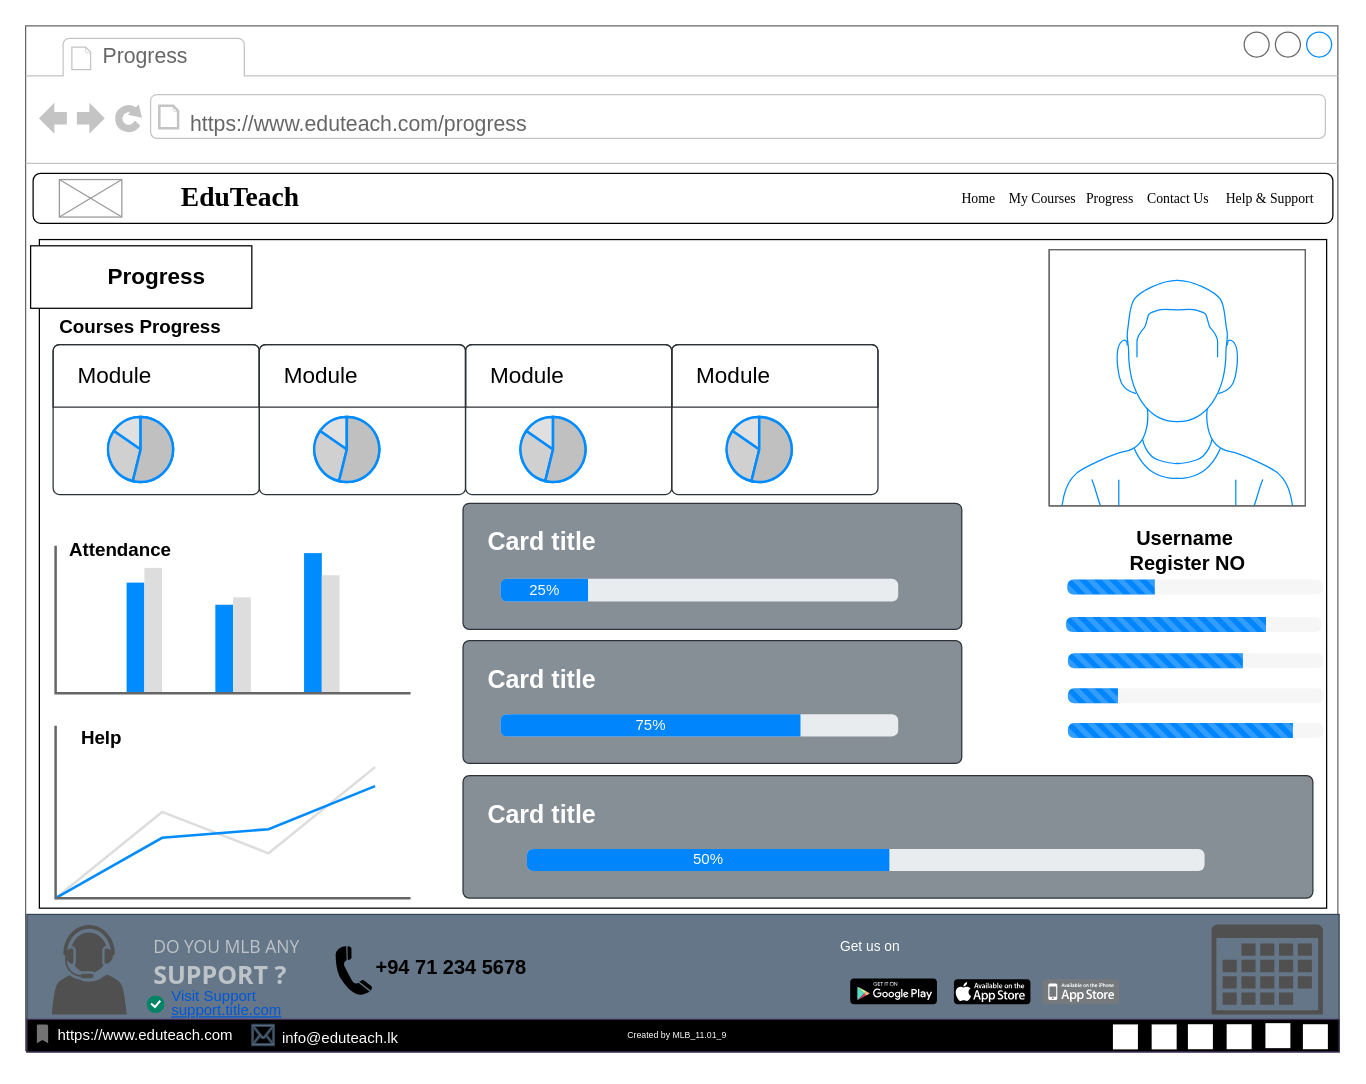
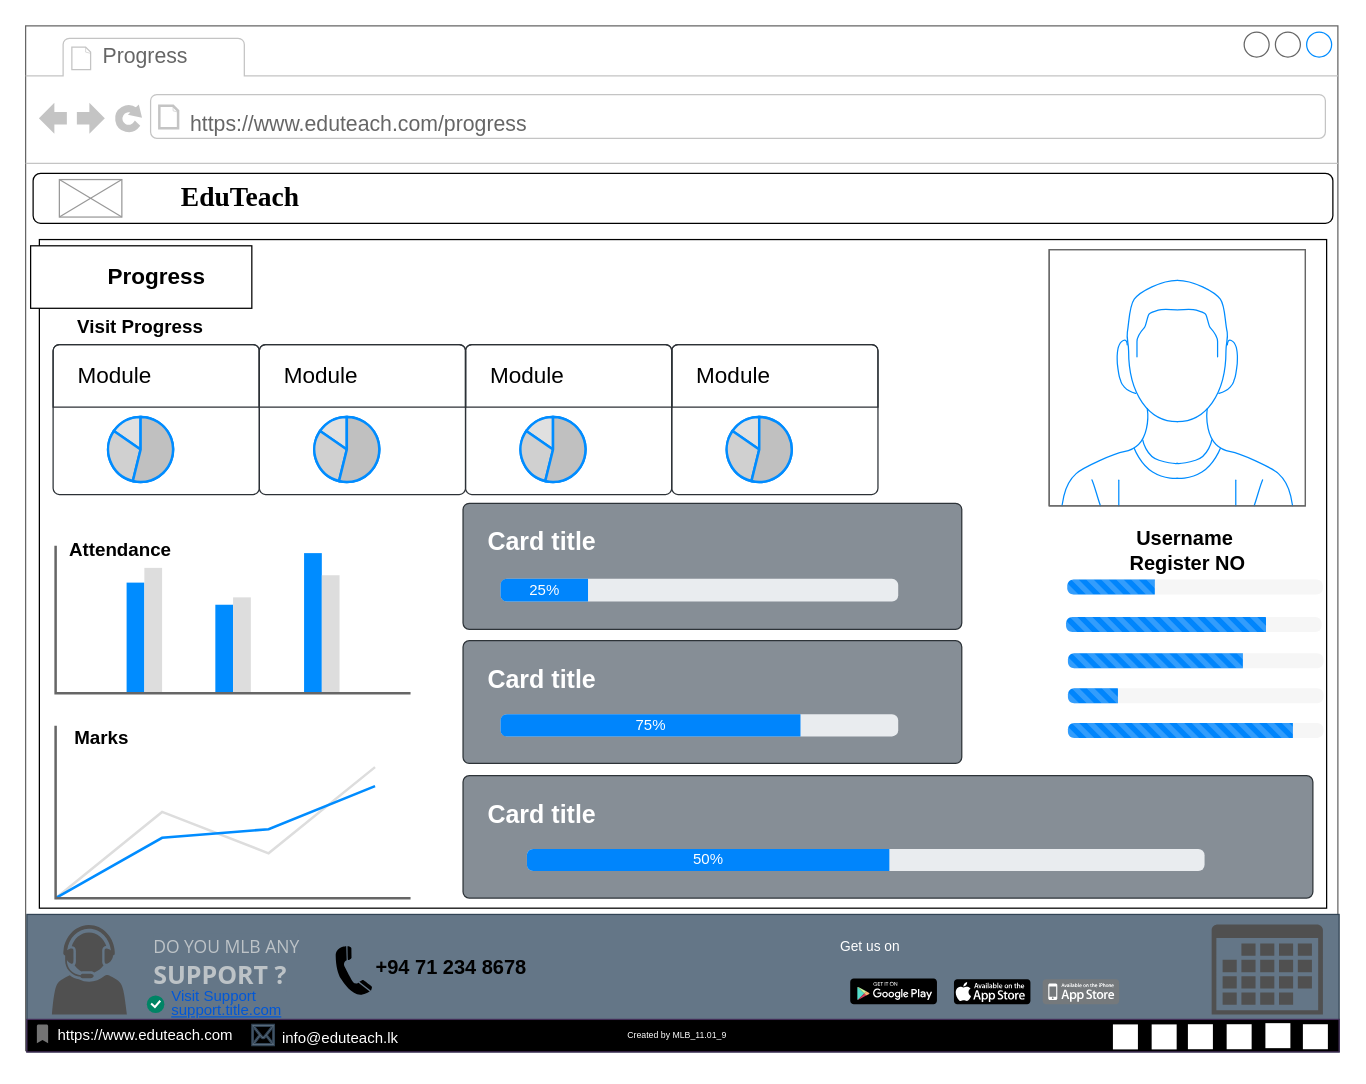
node "Home My Courses Progress Contact Us Help & Support": removed
node "Courses Progress": label "Courses Progress" -> "Visit Progress"
node "Help": label "Help" -> "Marks"
node "+94 71 234 5678": label "+94 71 234 5678" -> "+94 71 234 8678"
